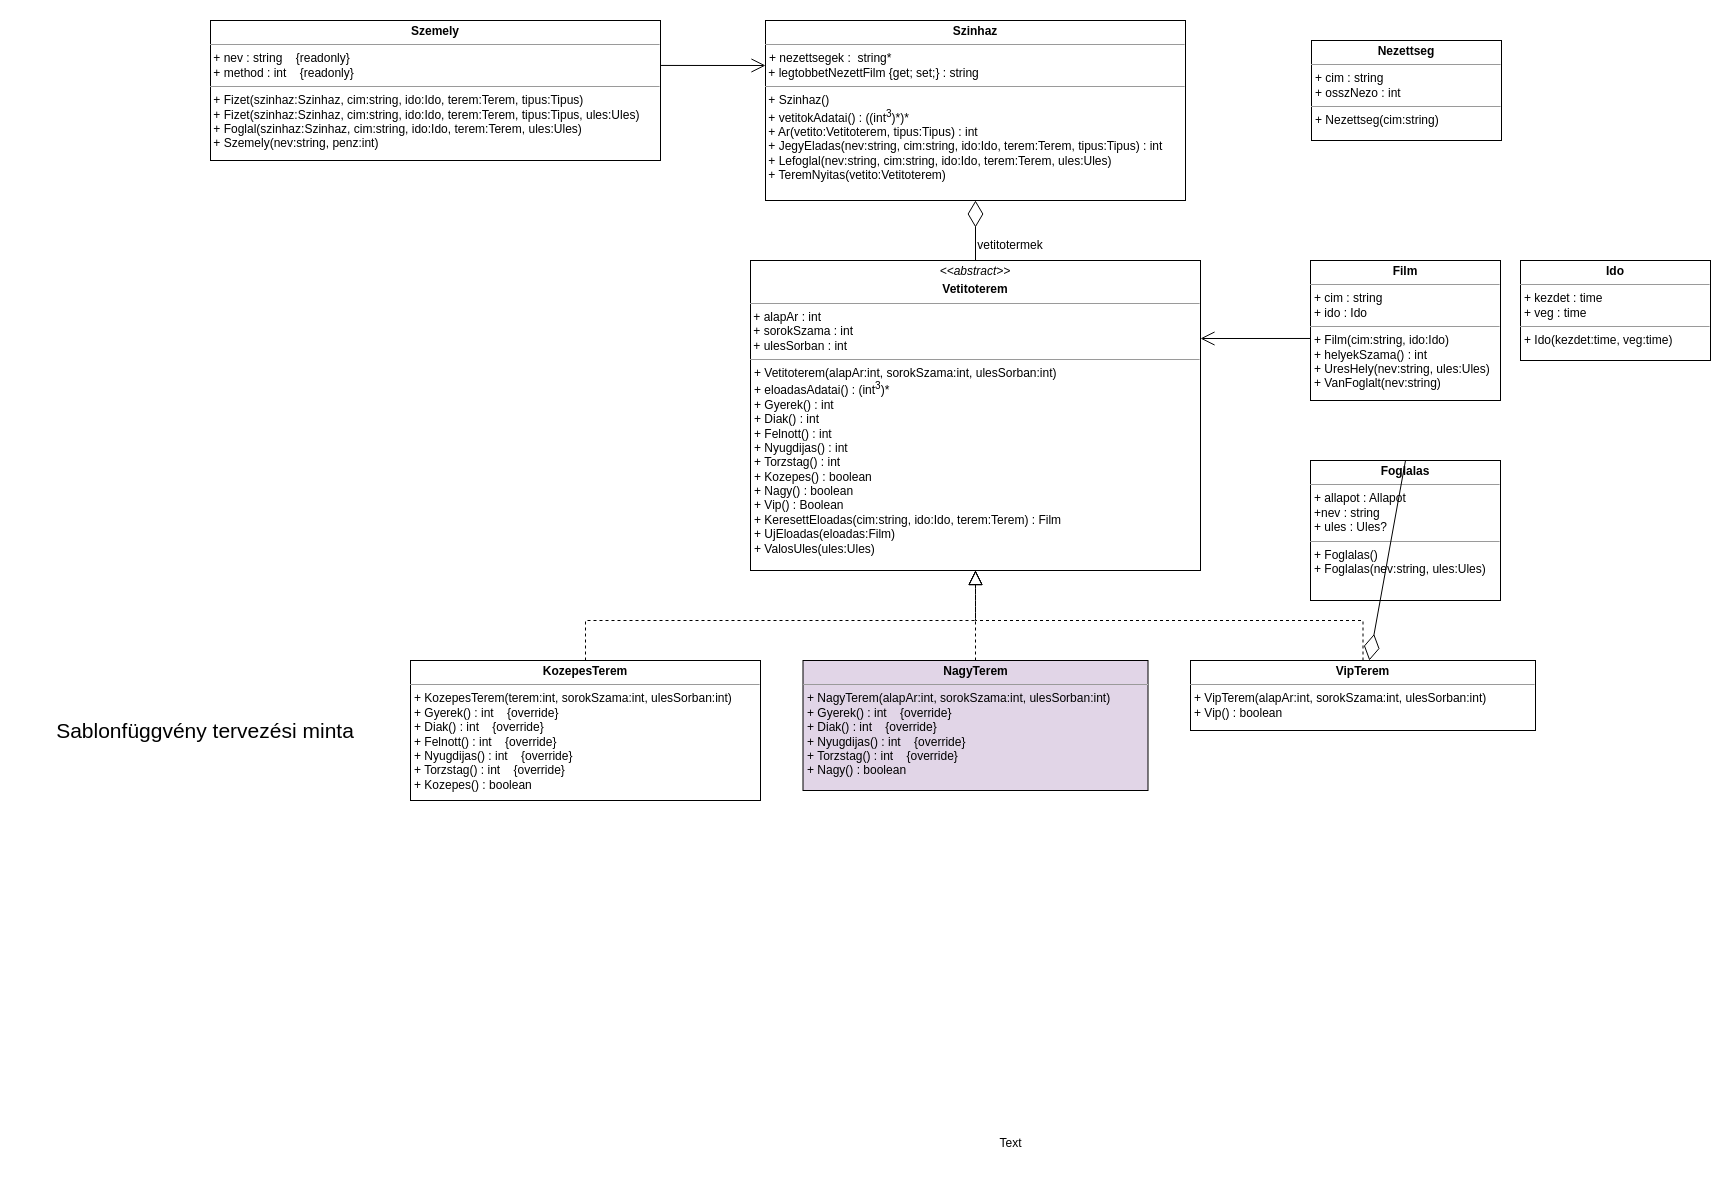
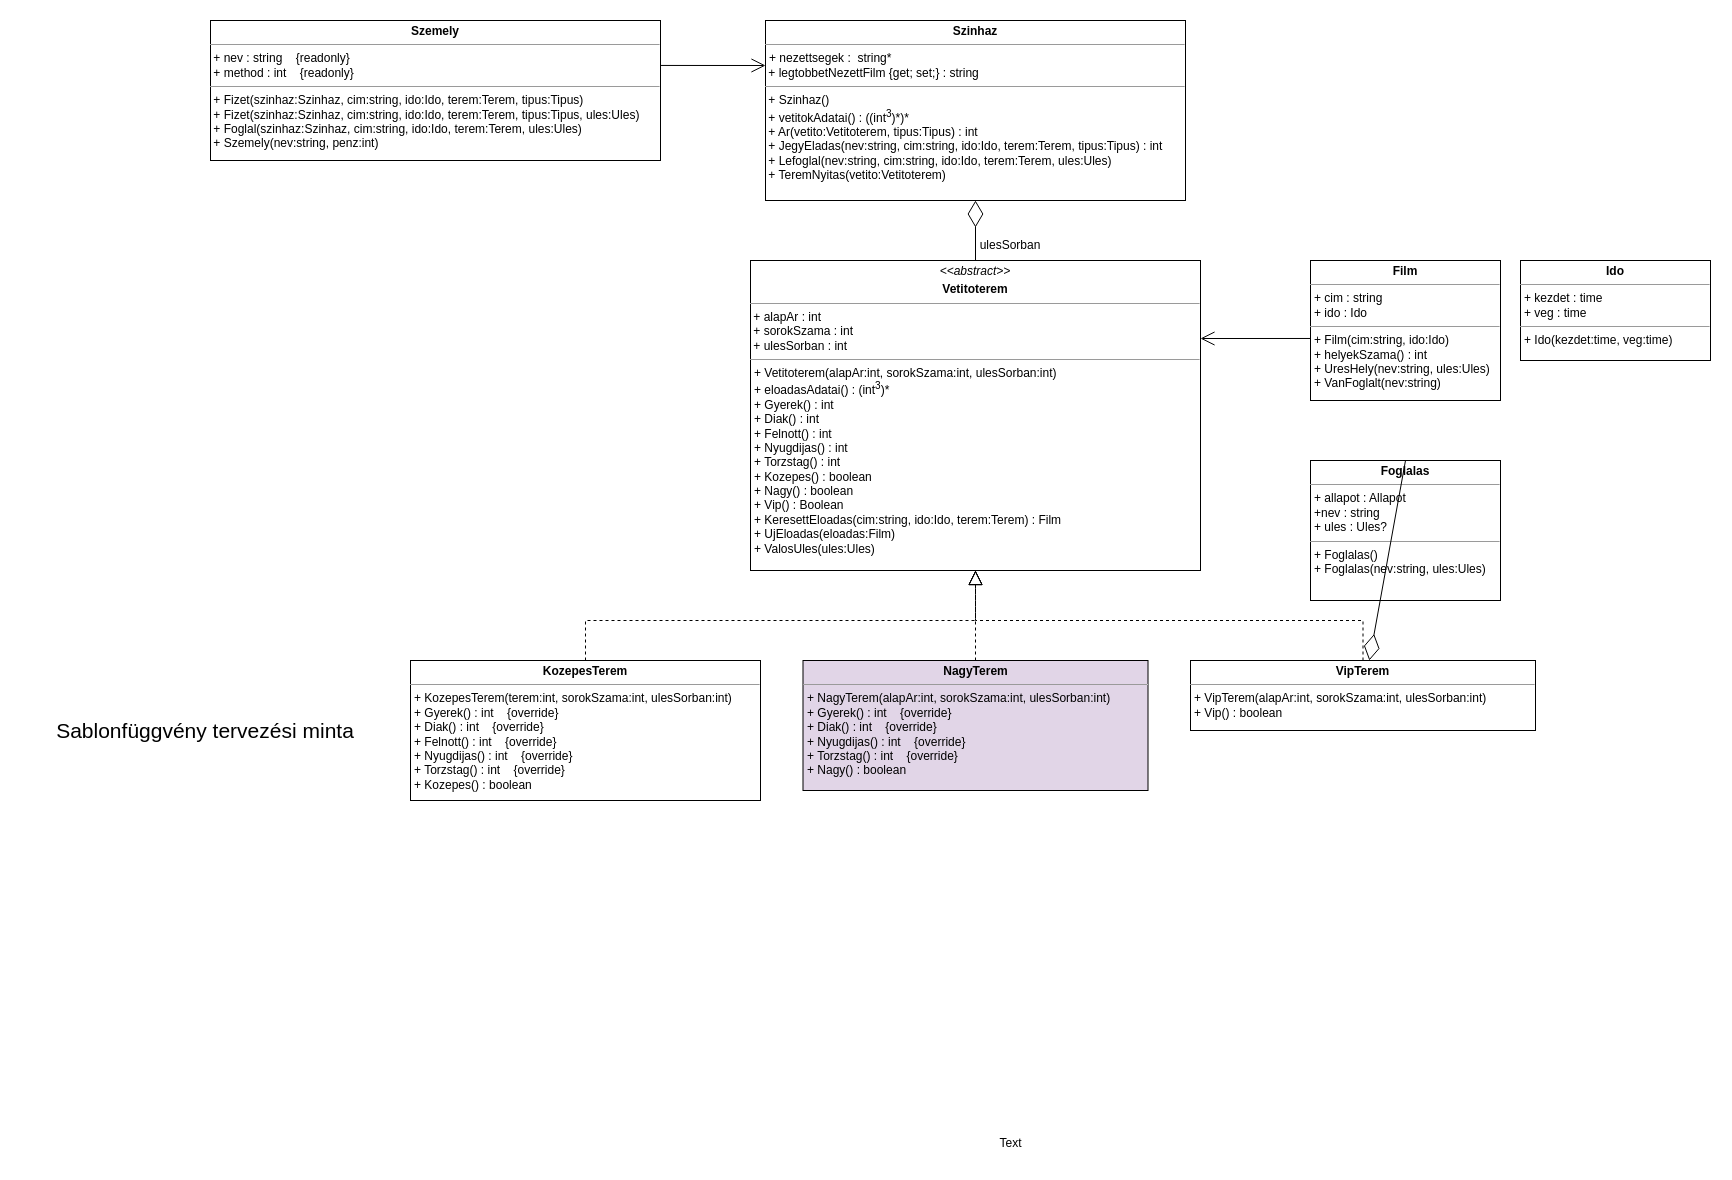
node "Nezettseg + cim : string + osszNezo : int + Nezettseg(cim:string)": removed
node "vetitotermek": label "vetitotermek" -> "ulesSorban"
